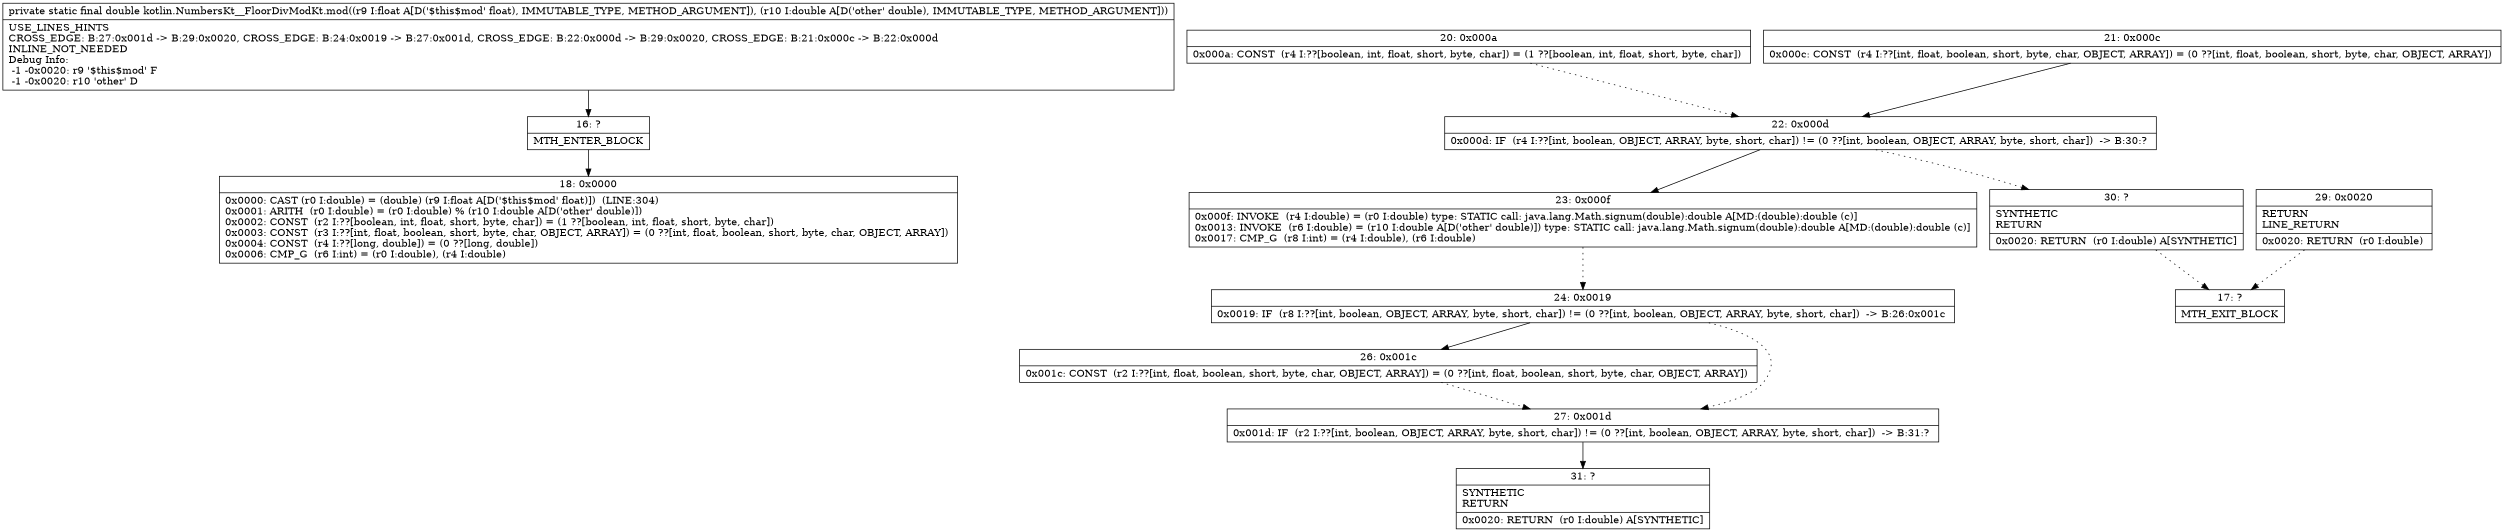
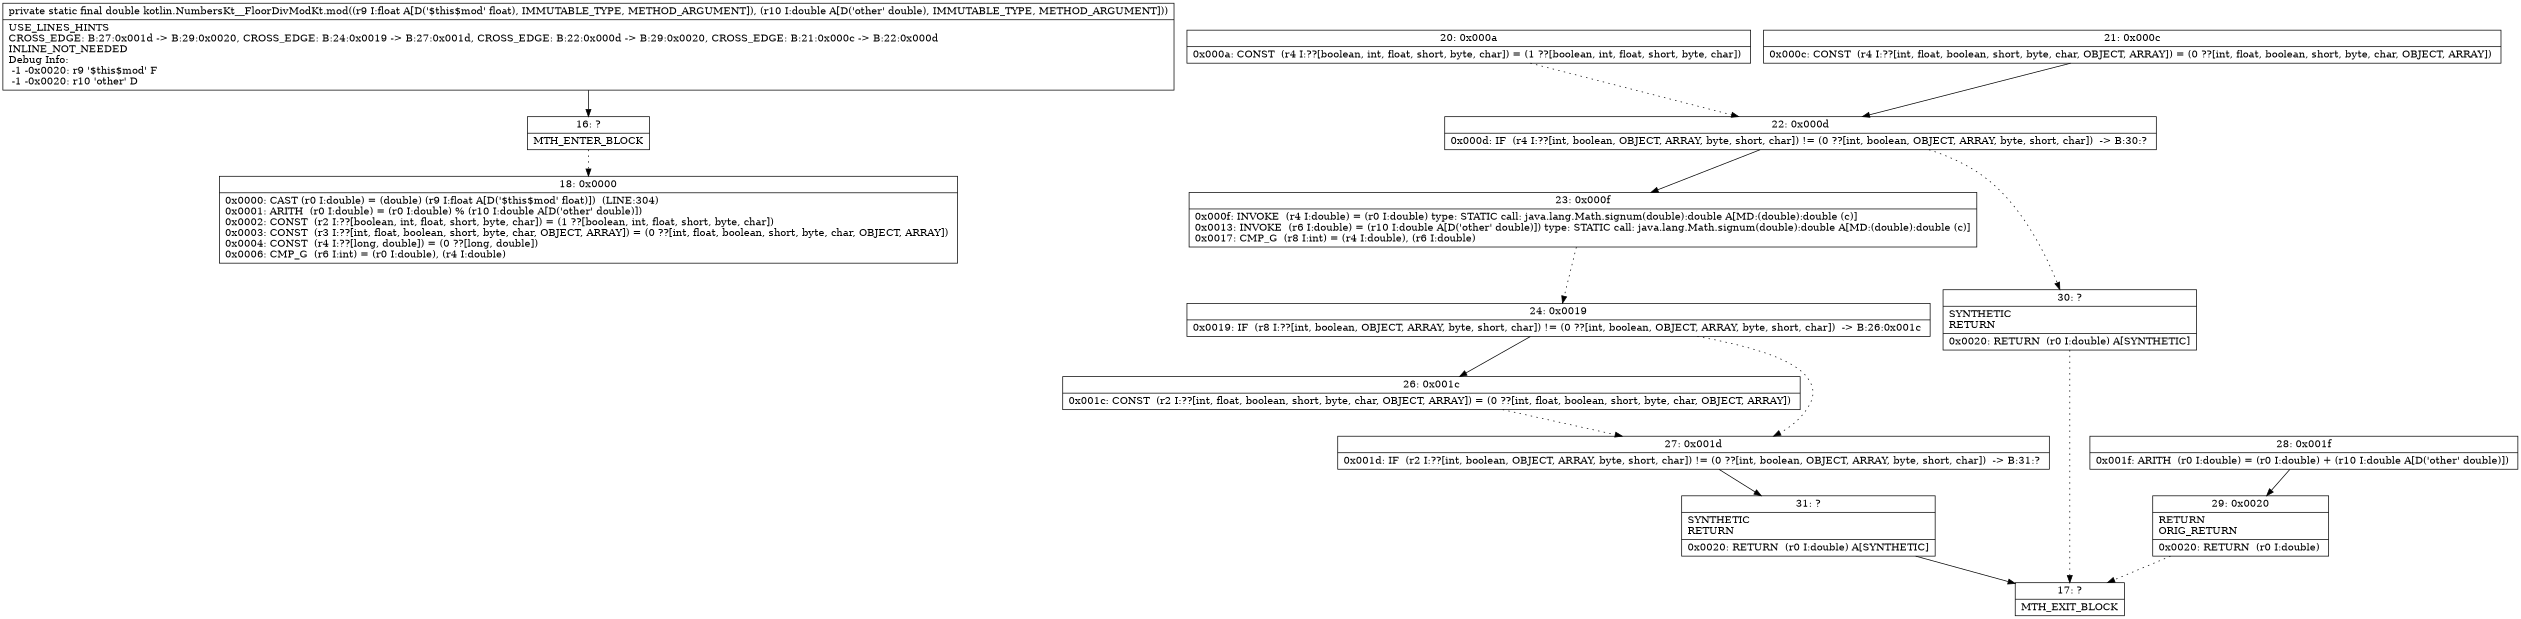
edge "16: ?" -> "18: 0x0000": style solid -> dotted
node "29: 0x0020": text "LINE_RETURN" -> "ORIG_RETURN"
node "28: 0x001f": added
edge "31: ?" -> "17: ?": added
